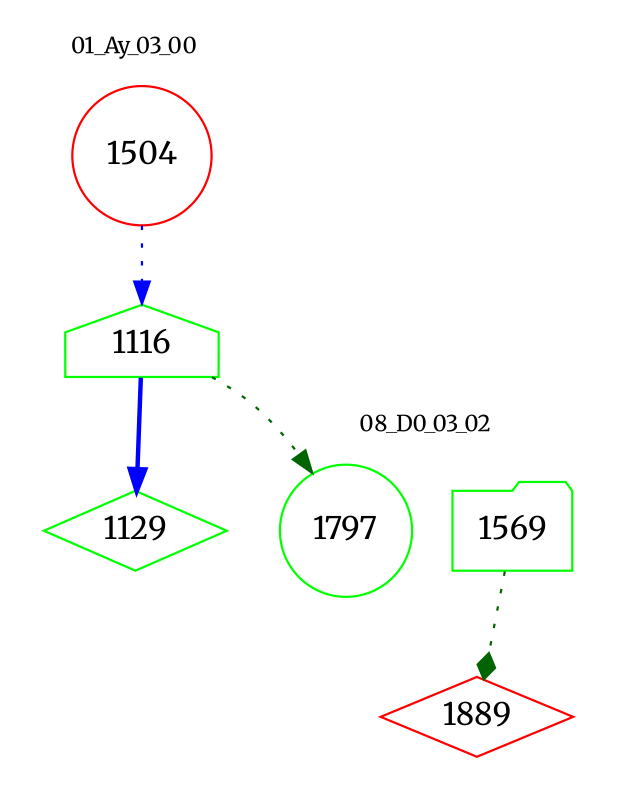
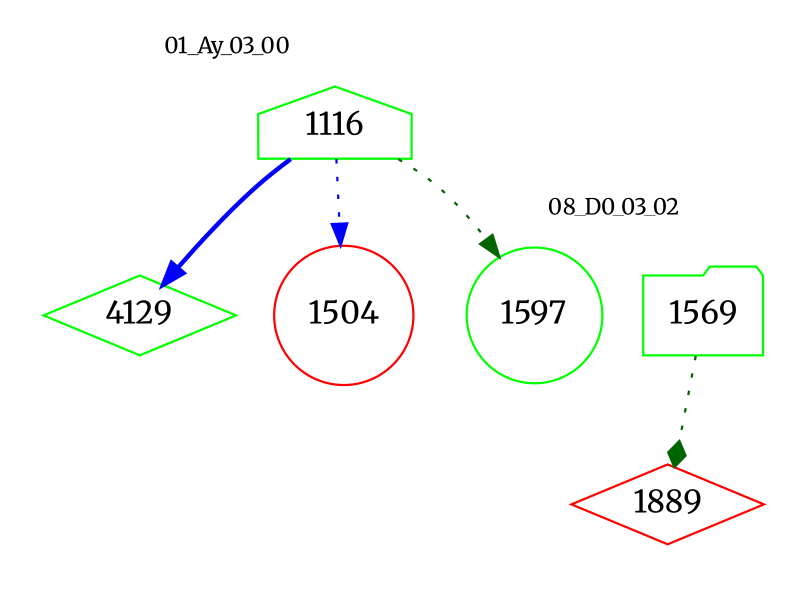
edge "1504" -> "1116": reversed
node "1129": label "1129" -> "4129"
node "1797": label "1797" -> "1597"
